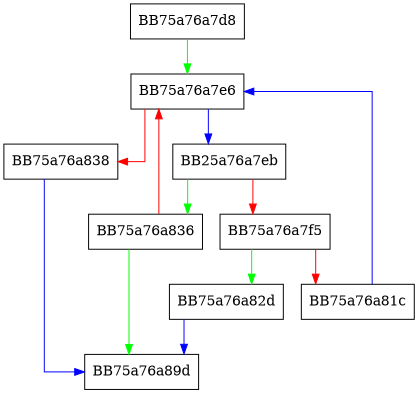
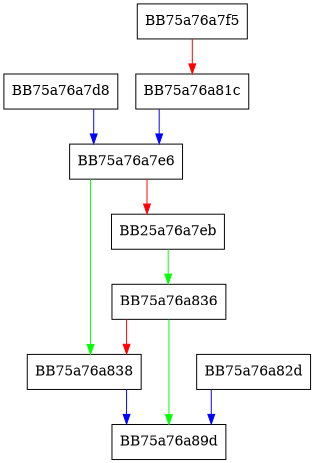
edge "BB75a76a7d8" -> "BB75a76a7e6": color green -> blue
edge "BB75a76a7e6" -> "BB25a76a7eb": color blue -> red
edge "BB75a76a7e6" -> "BB75a76a838": color red -> green
edge "BB75a76a836" -> "BB75a76a7e6": now "BB75a76a836" -> "BB75a76a838"
edge "BB25a76a7eb" -> "BB75a76a7f5": removed
edge "BB75a76a7f5" -> "BB75a76a82d": removed
